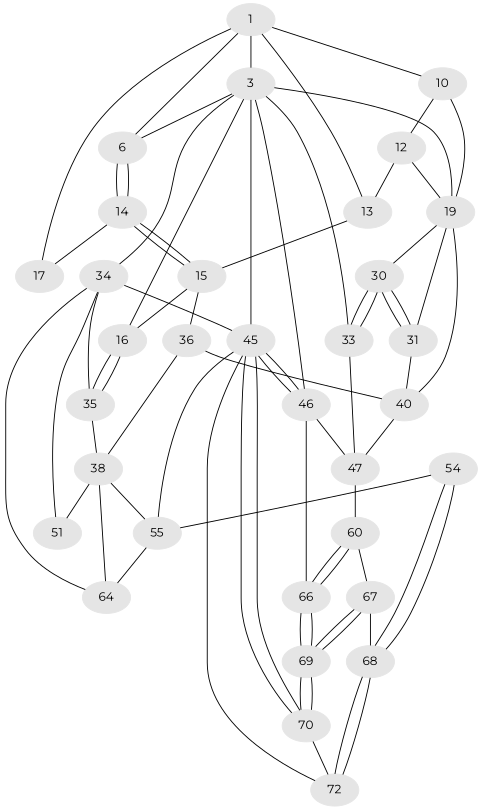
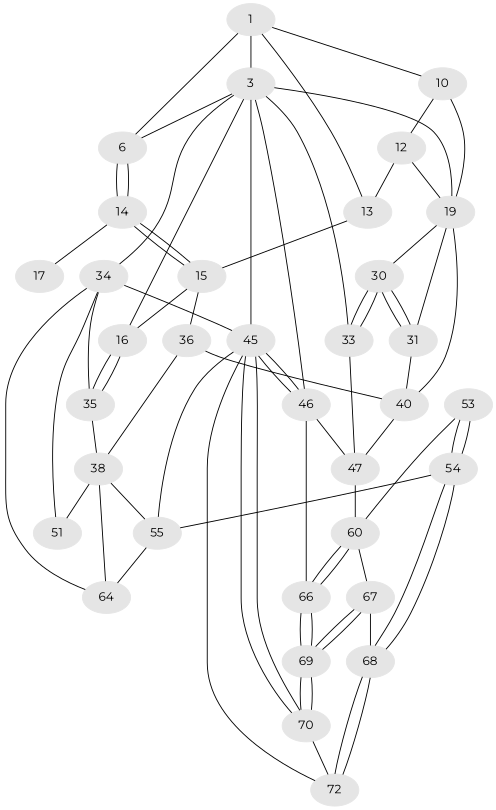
edge "1" -- "17": removed
node "53": added
